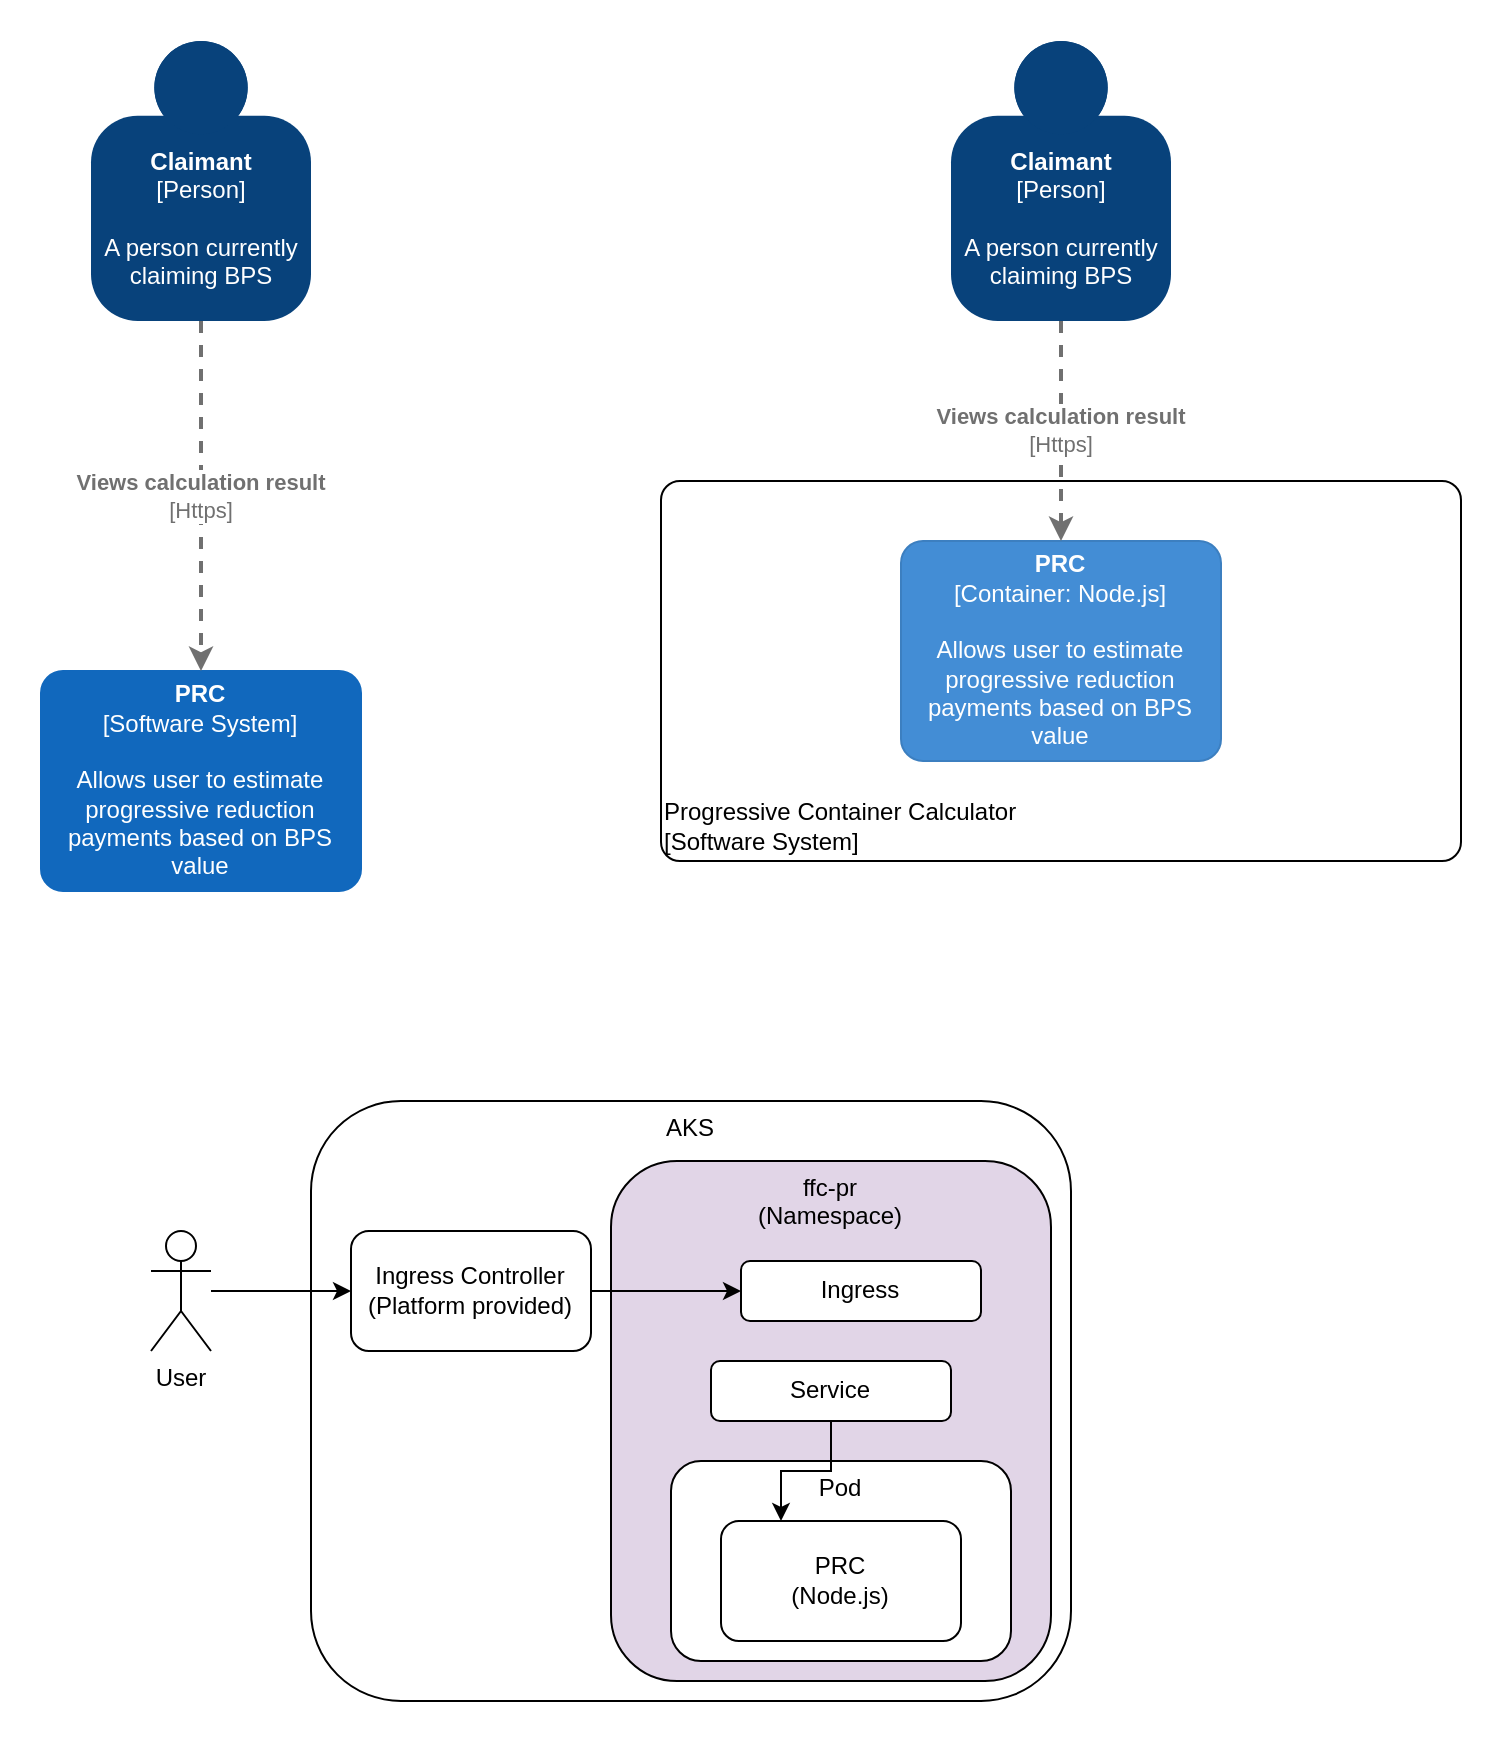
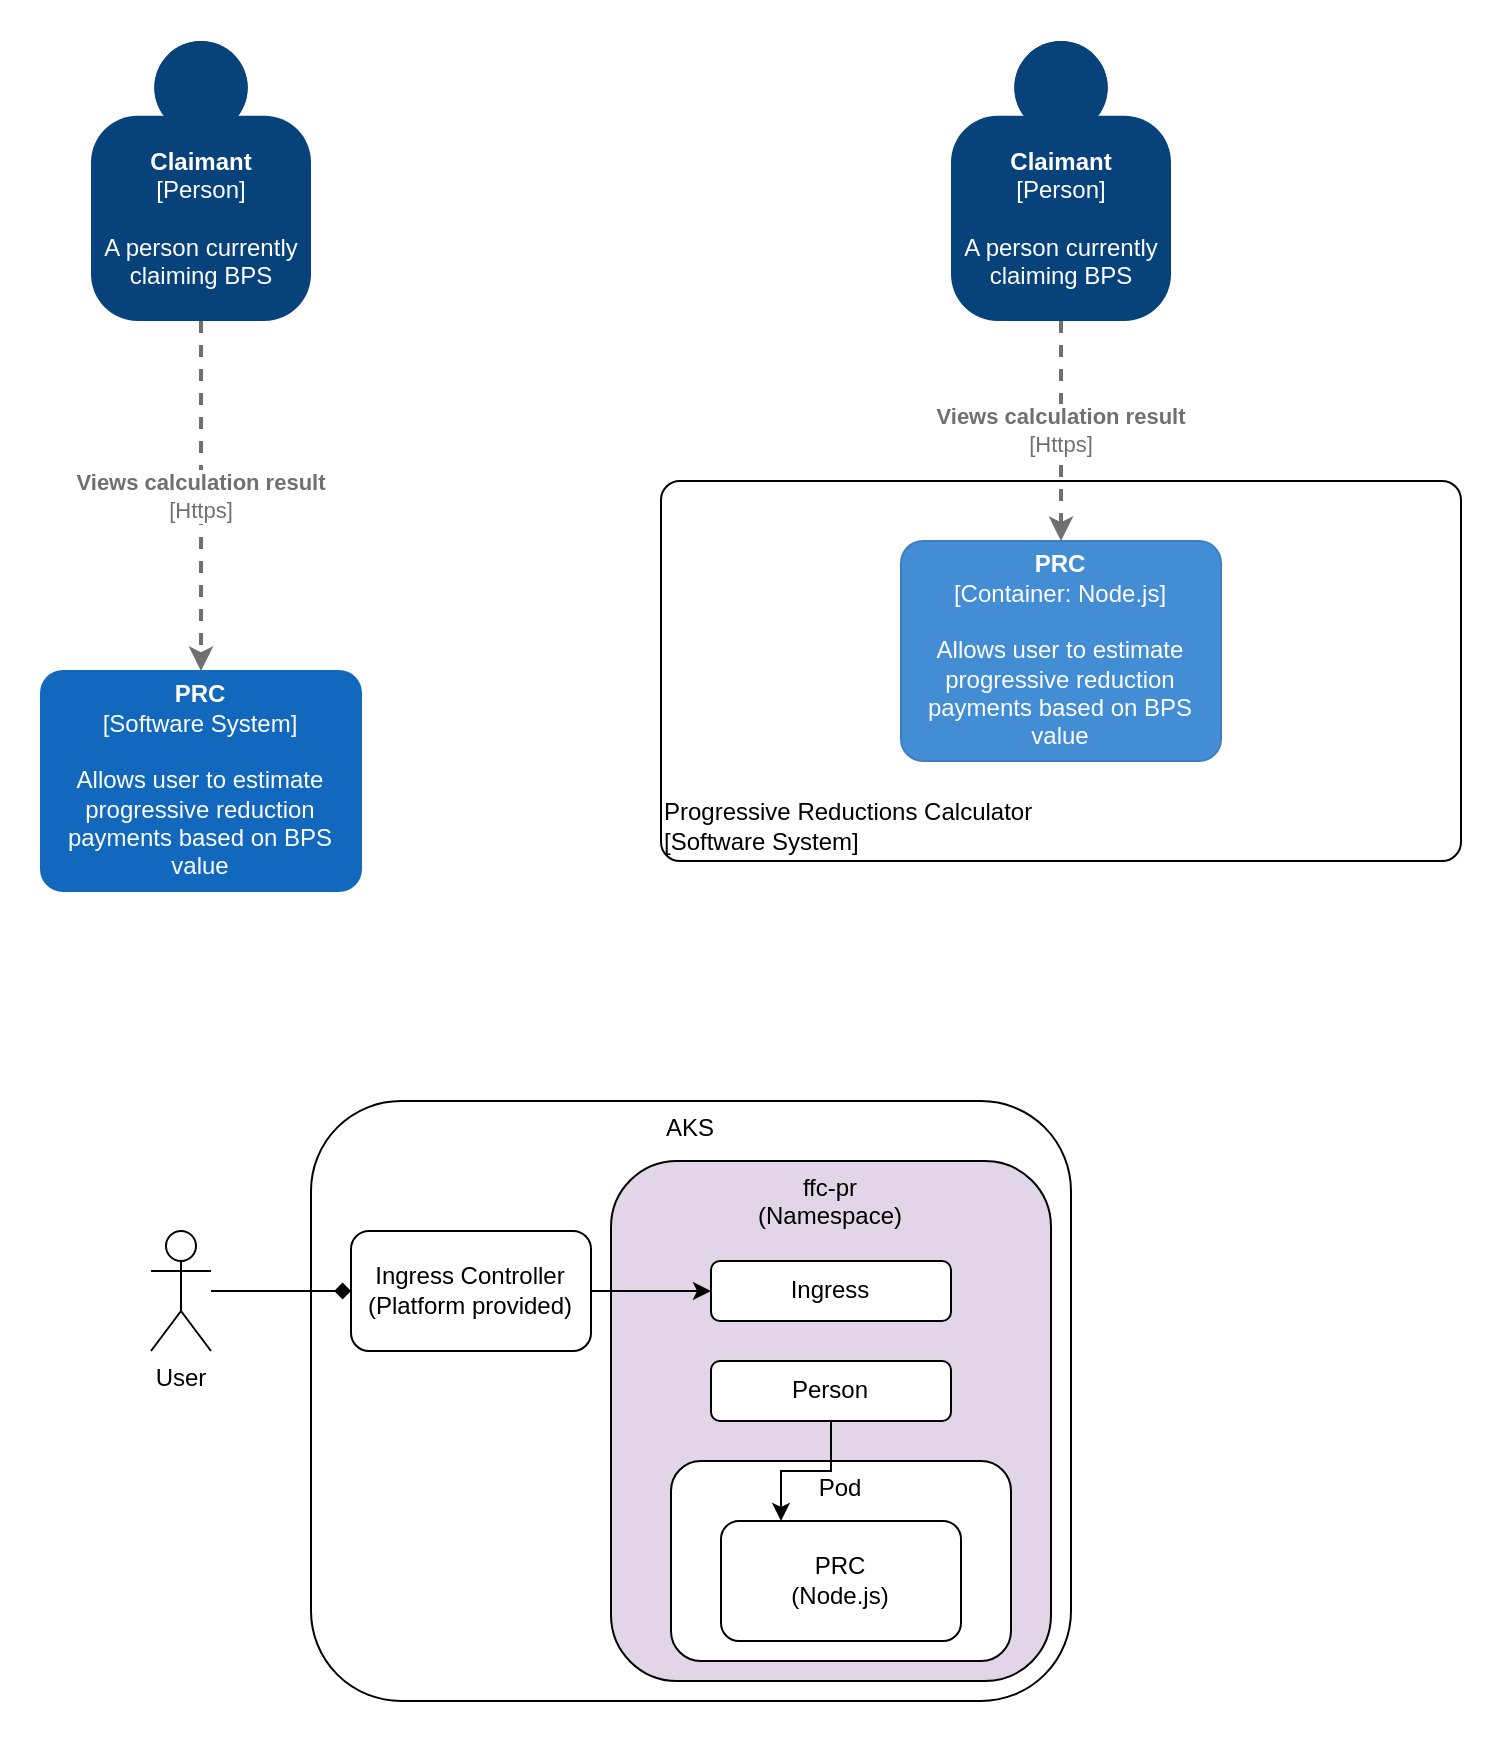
node "Progressive Container Calculator [Software System]": label "Progressive Container Calculator [Software System]" -> "Progressive Reductions Calculator [Software System]"
edge "User" -> "Ingress Controller (Platform provided)": arrowhead classic -> diamond
node "Ingress": moved (861, 1291) -> (831, 1291)
node "Service": label "Service" -> "Person"
